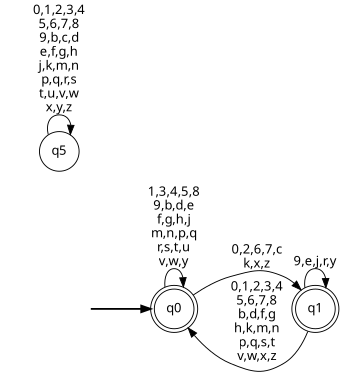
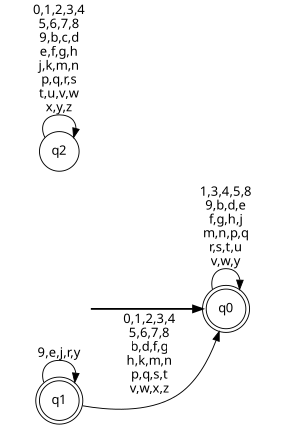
node "q5": label "q5" -> "q2"
edge "q0" -> "q1": removed, label "0,2,6,7,c k,x,z"
